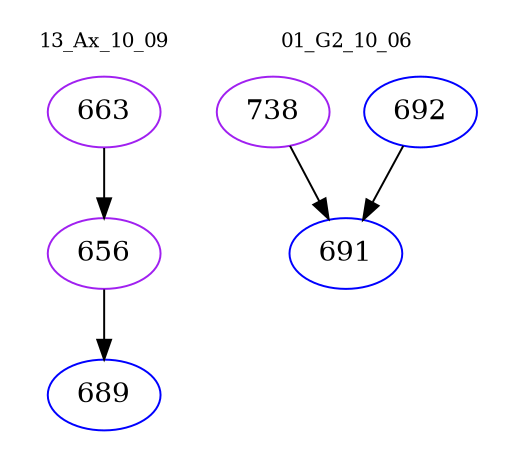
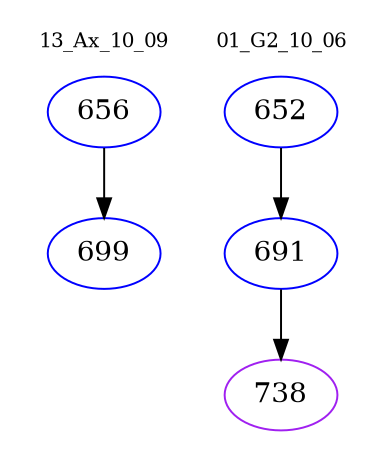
node "663": removed
node "692": label "692" -> "652"
edge "738" -> "691": reversed
node "656": color purple -> blue
node "689": label "689" -> "699"
